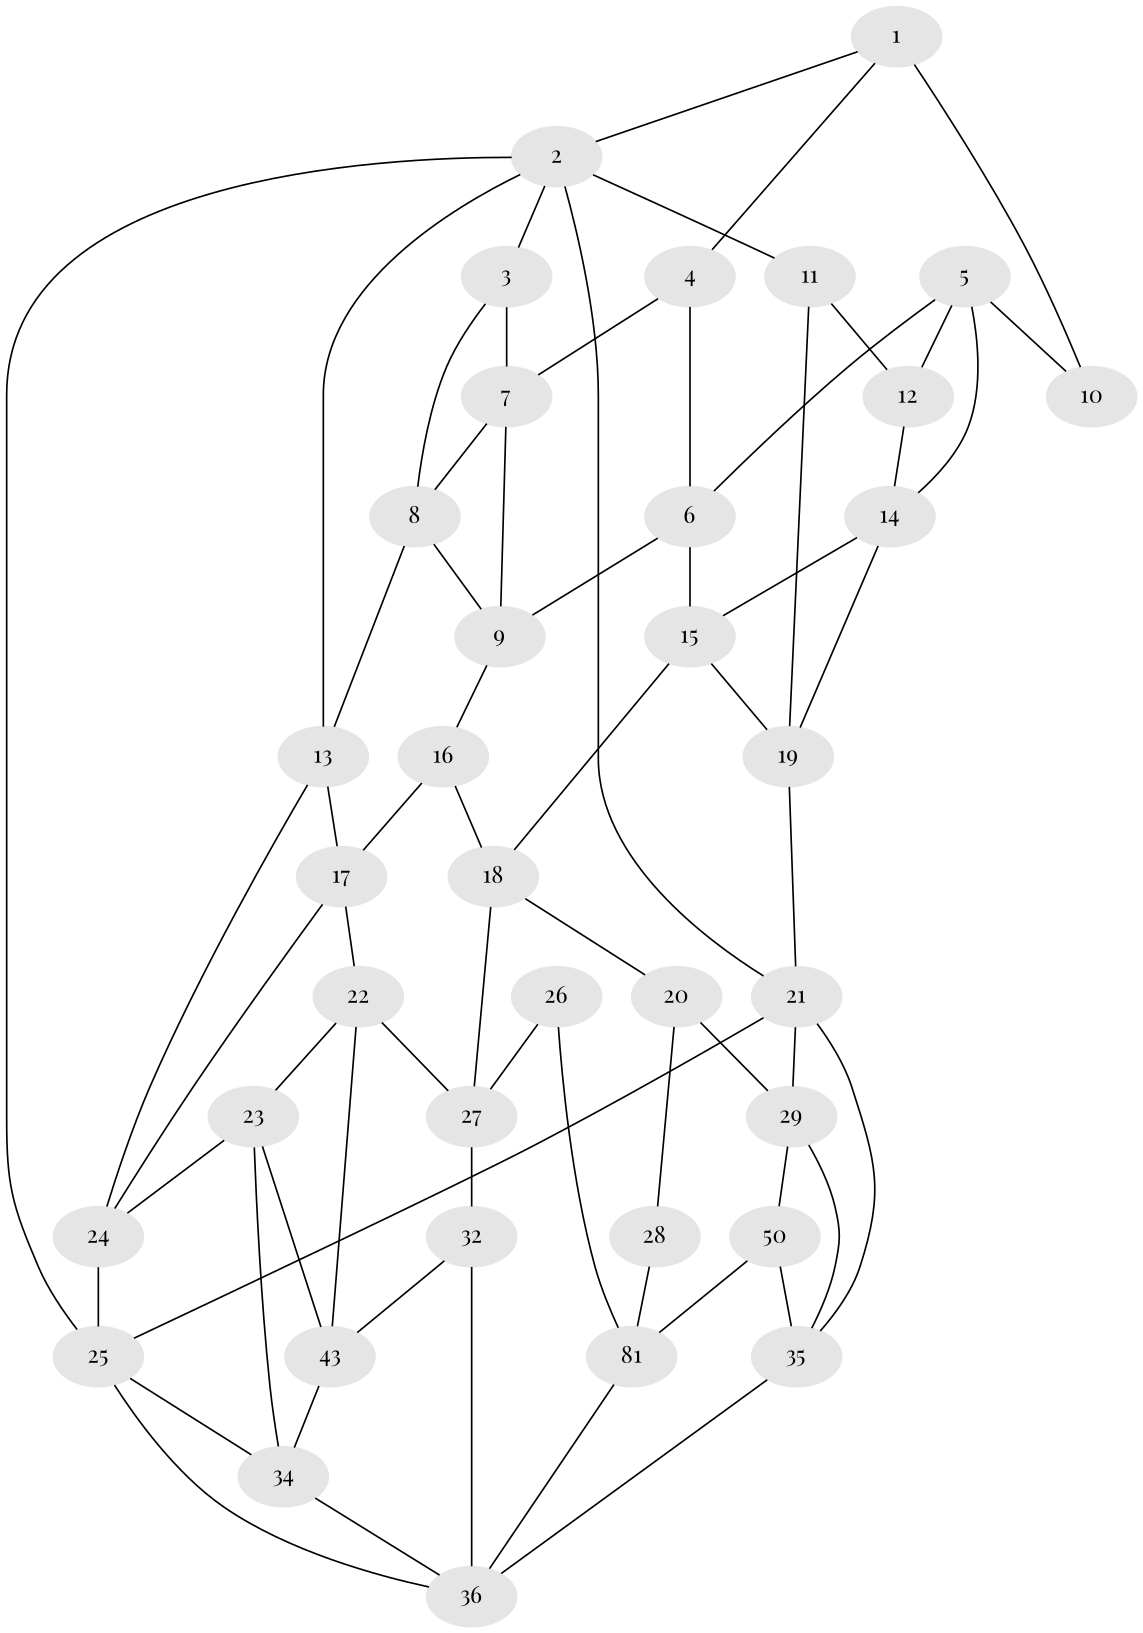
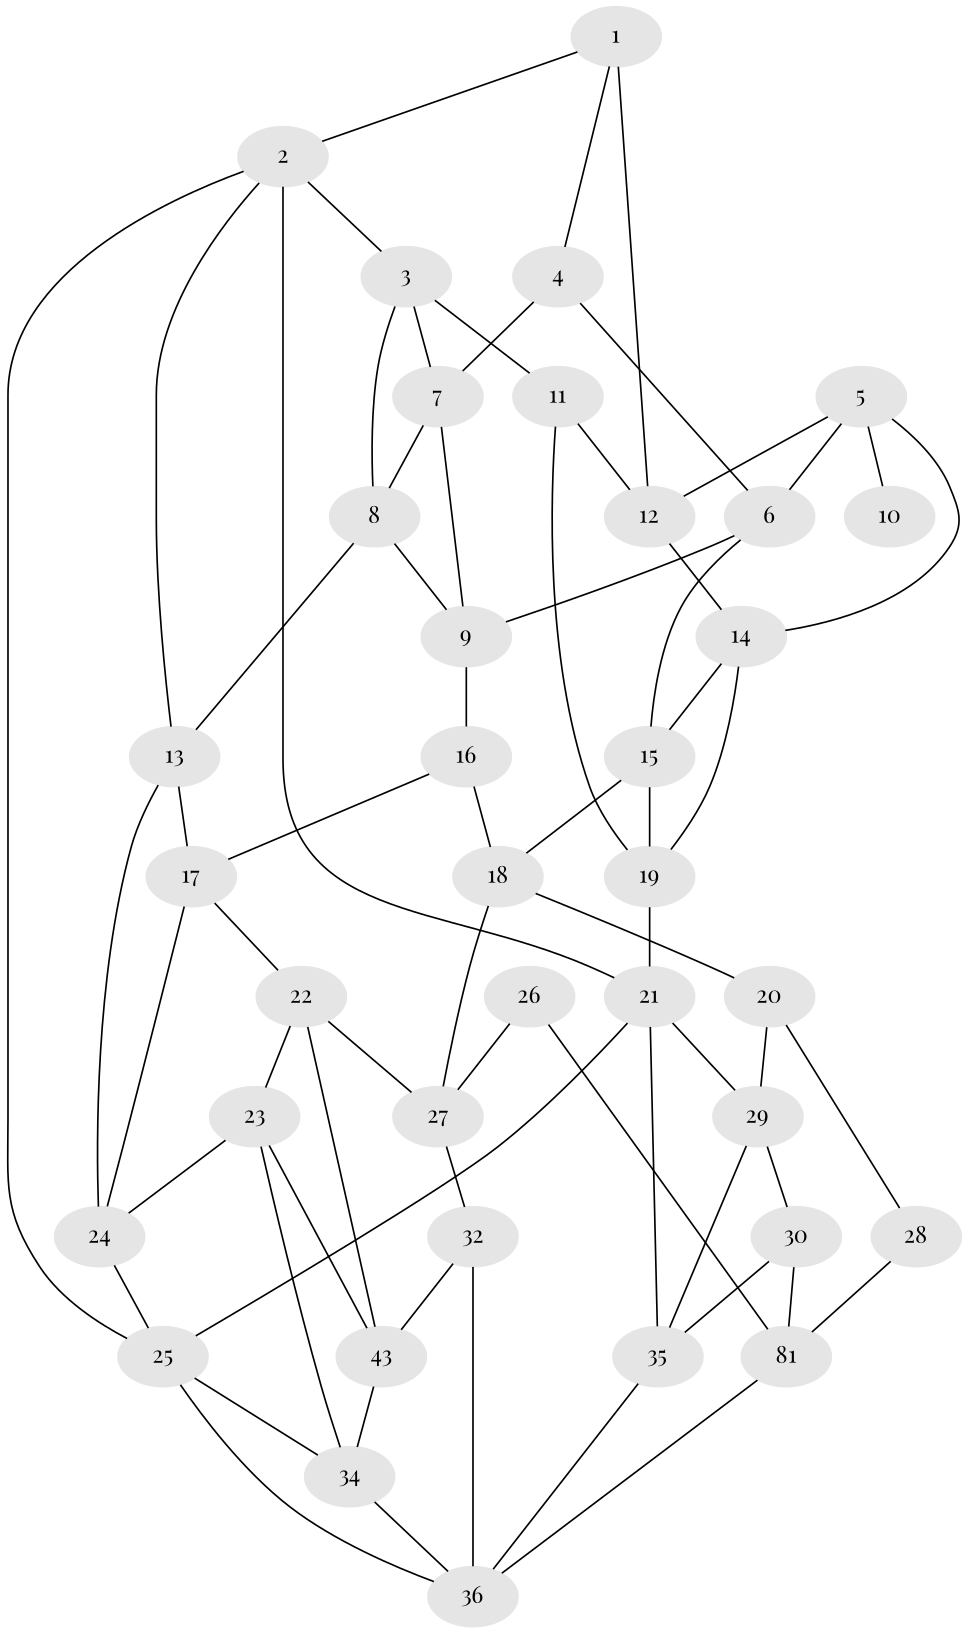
edge "1" -- "10": now "1" -- "12"
edge "2" -- "11": now "3" -- "11"
node "50": label "50" -> "30"
